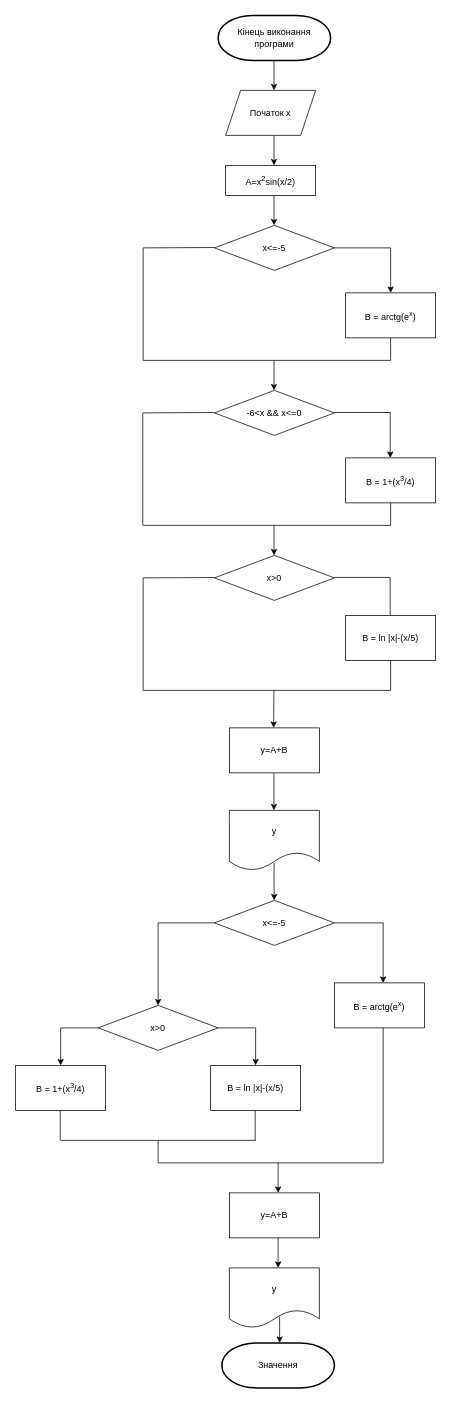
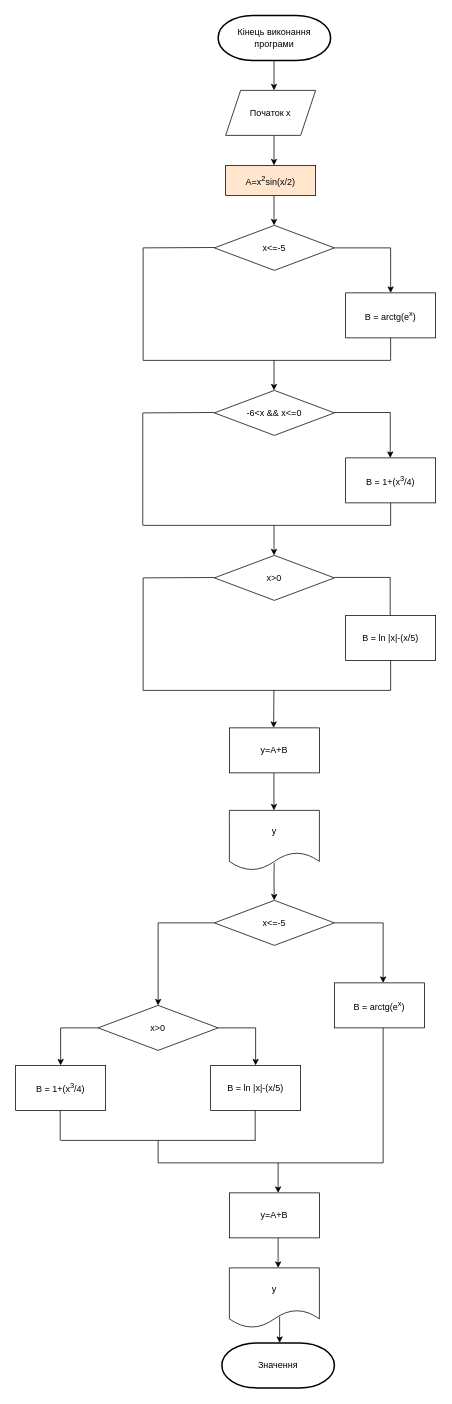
node "A=x2sin(x/2)": fillcolor #ffffff -> #ffe6cc
